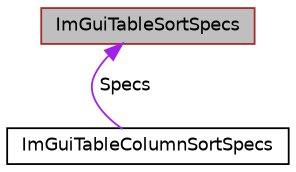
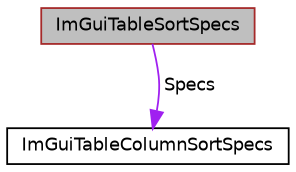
edge "ImGuiTableColumnSortSpecs" -> "ImGuiTableSortSpecs": reversed
